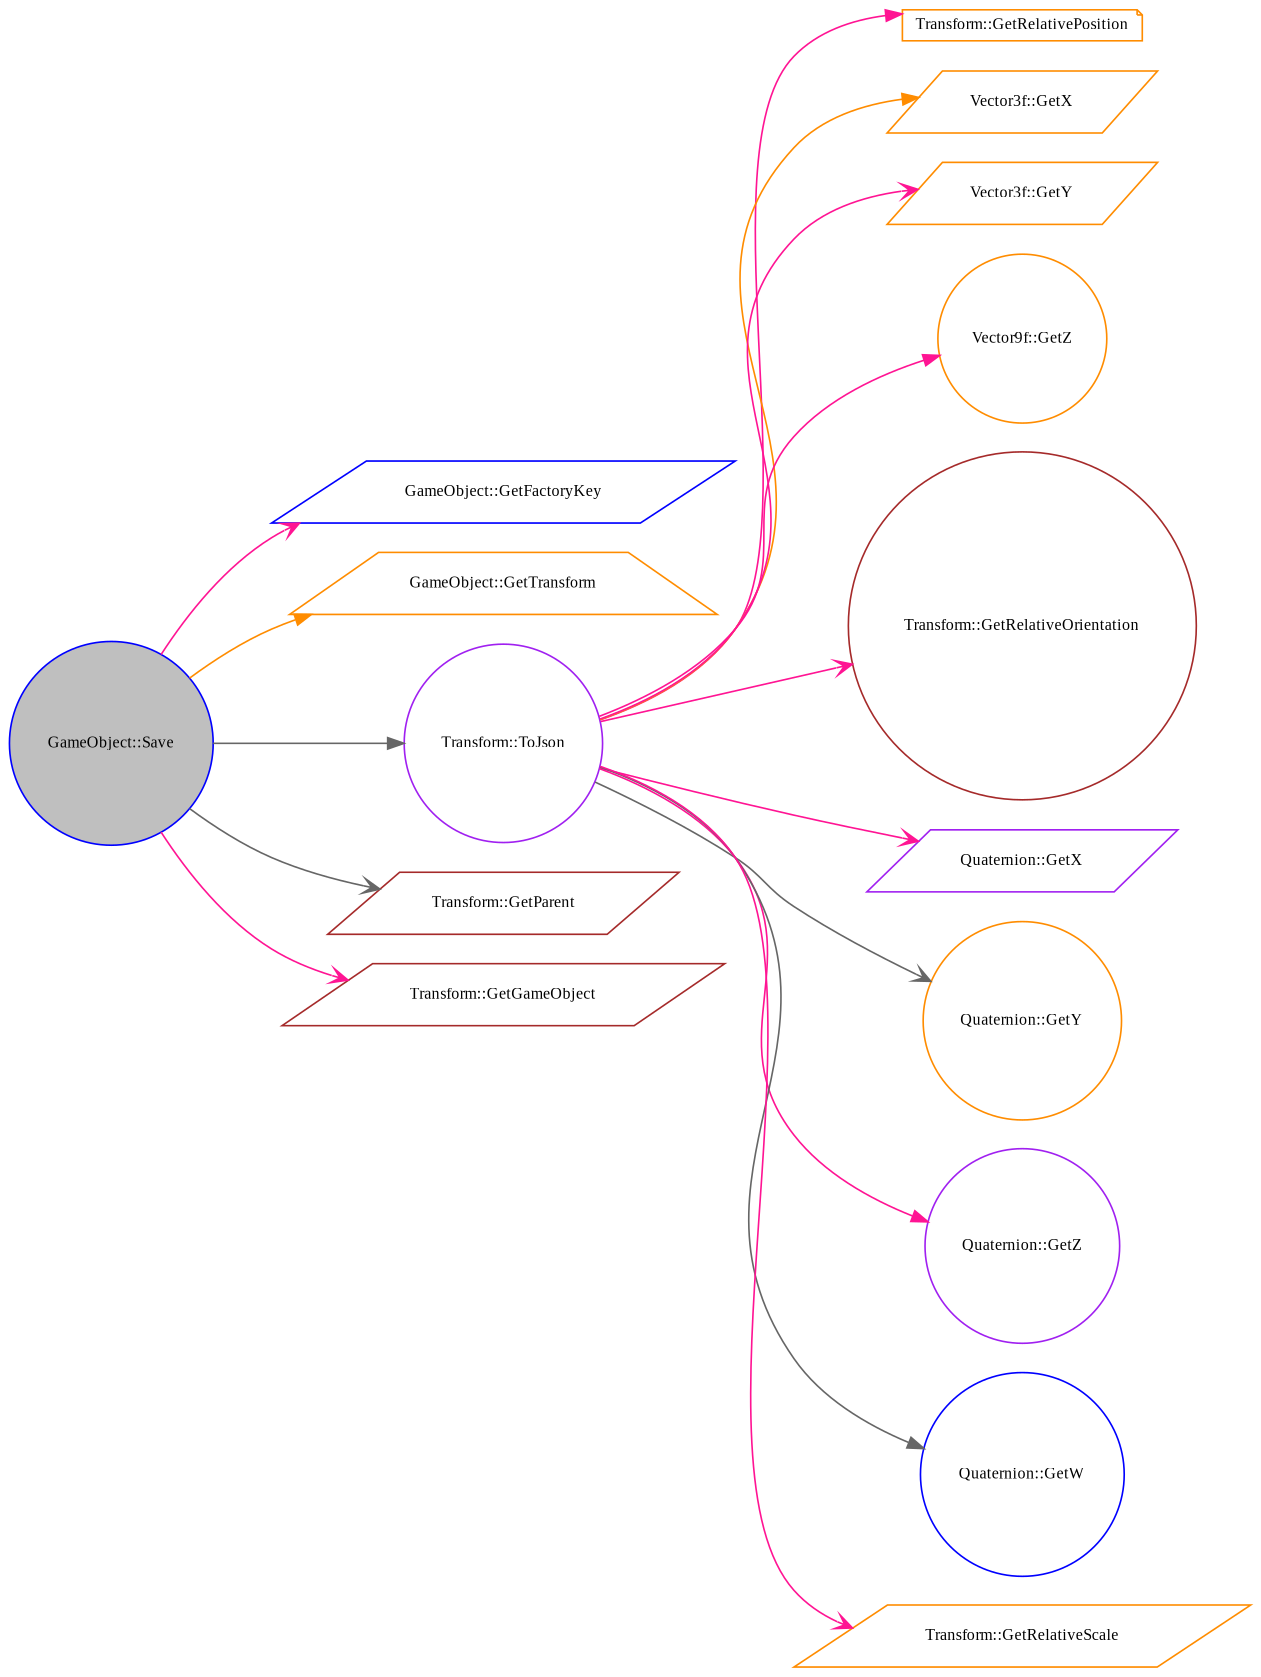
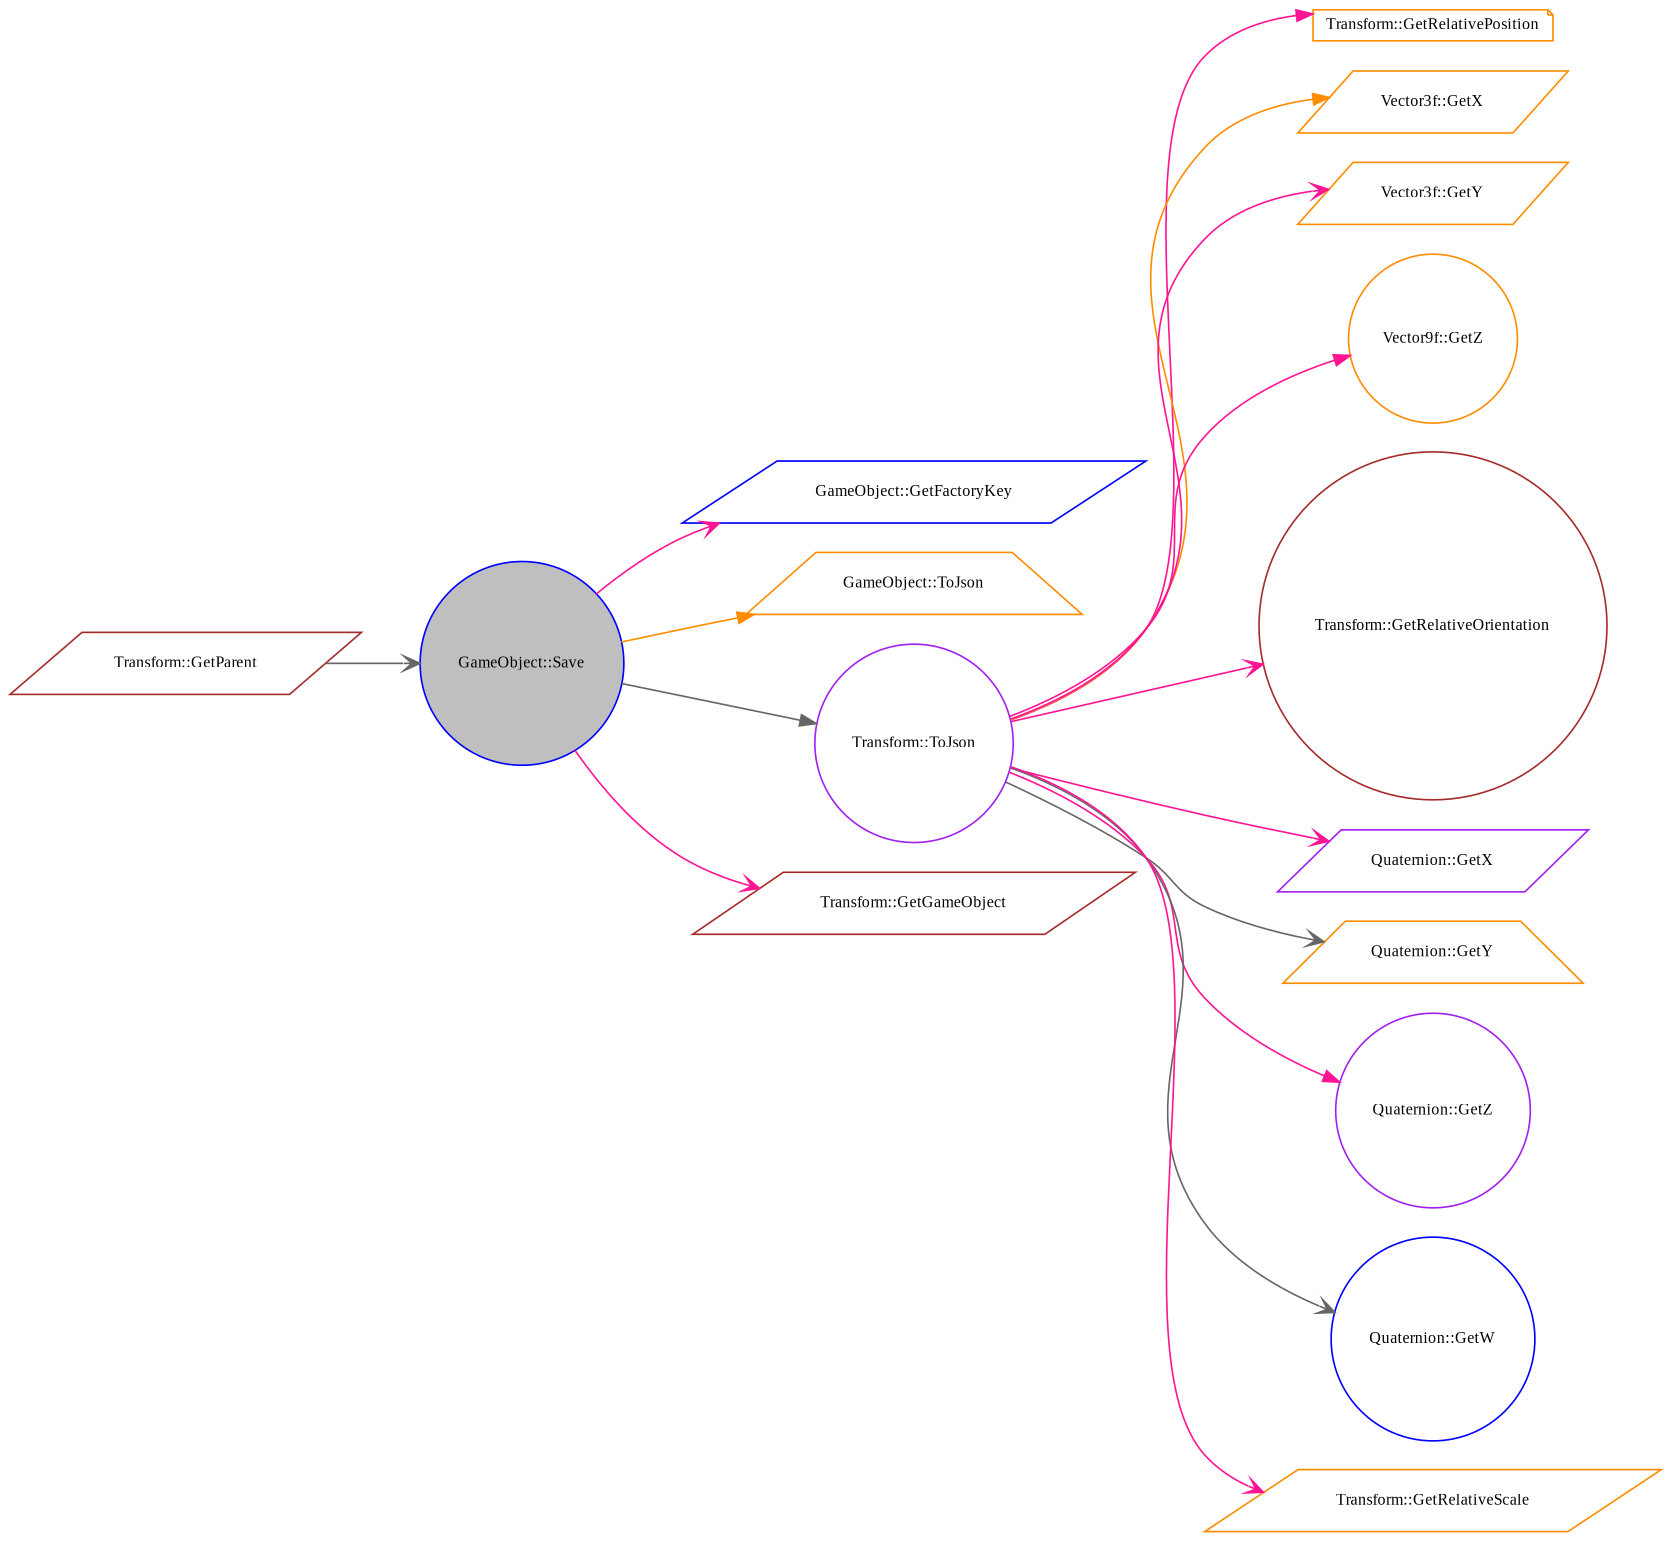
node "GameObject::GetTransform": label "GameObject::GetTransform" -> "GameObject::ToJson"
edge "GameObject::Save" -> "Transform::GetParent": reversed
node "Quaternion::GetY": shape circle -> trapezium
edge "Transform::ToJson" -> "Quaternion::GetW": arrowhead normal -> vee
